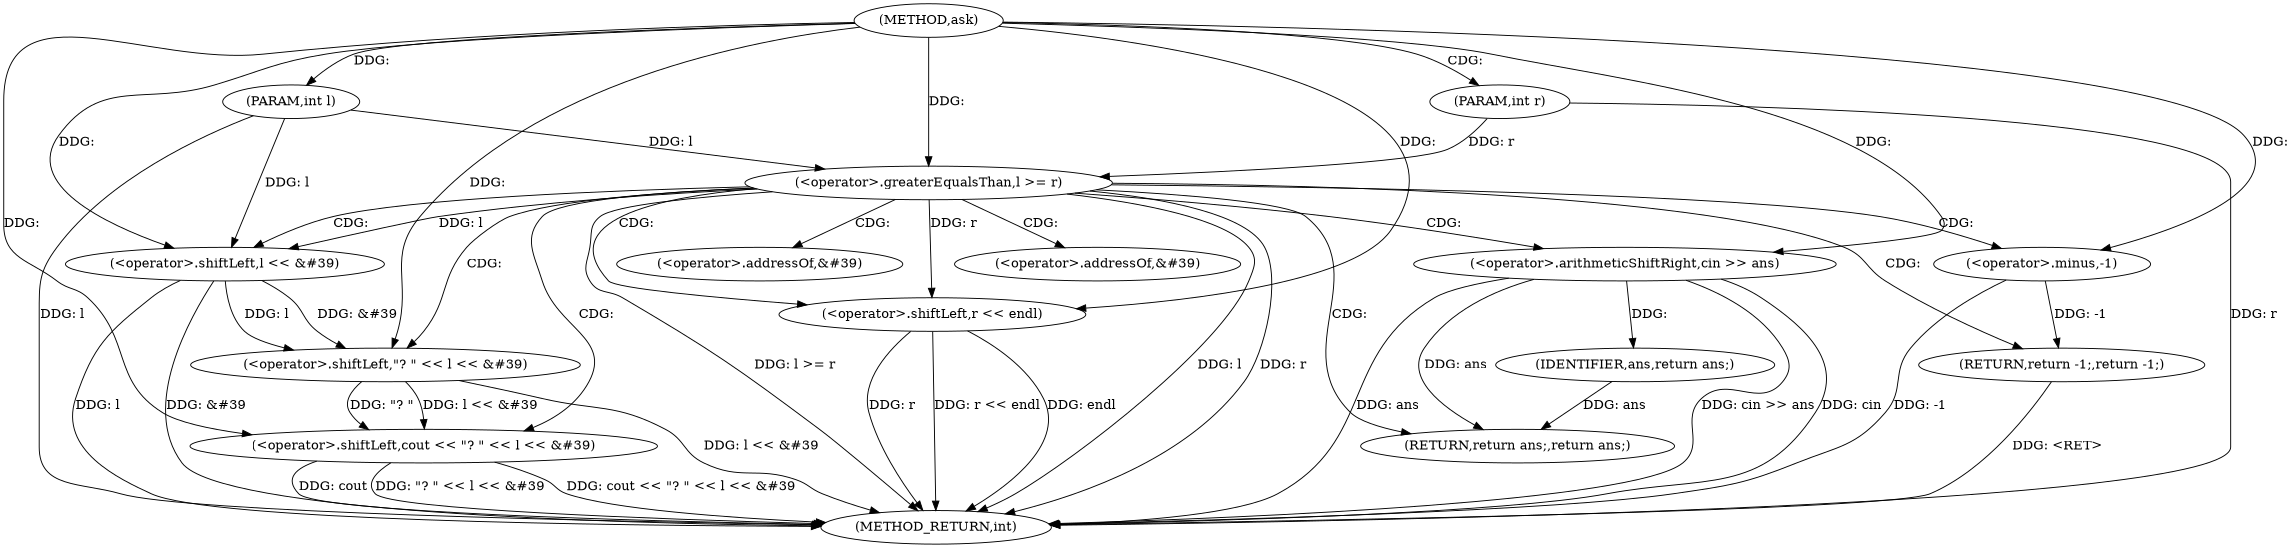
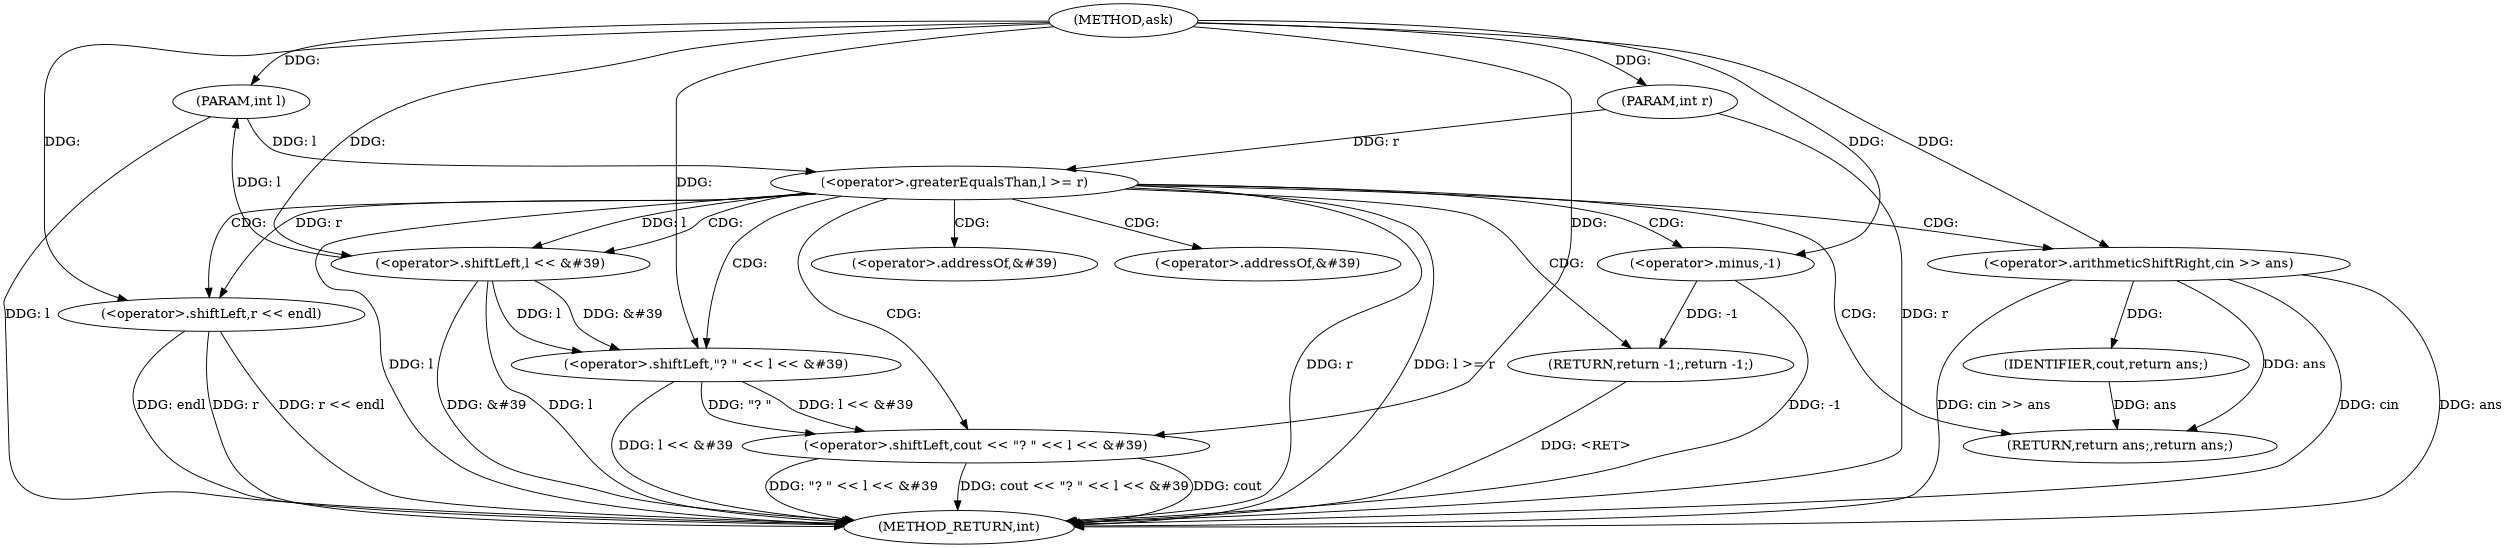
edge "(METHOD,ask)" -> "(PARAM,int r)": label "CDG: " -> "DDG: "
edge "(METHOD,ask)" -> "(<operator>.greaterEqualsThan,l >= r)": removed, label "DDG:"
edge "(PARAM,int l)" -> "(<operator>.shiftLeft,l << &#39)": reversed
node "(IDENTIFIER,ans,return ans;)": label "(IDENTIFIER,ans,return ans;)" -> "(IDENTIFIER,cout,return ans;)"
